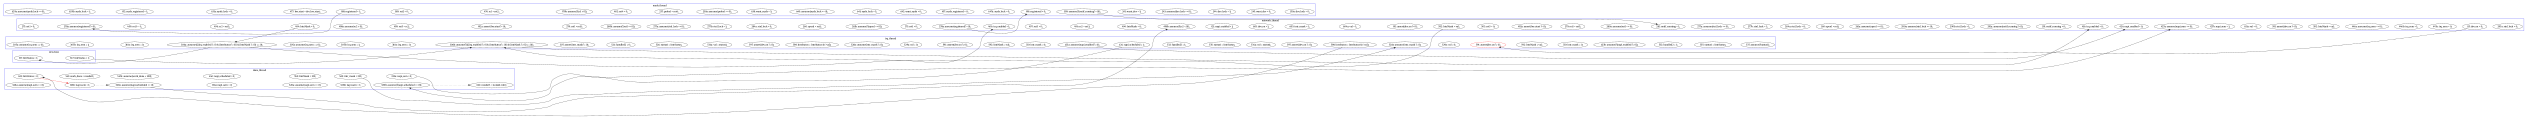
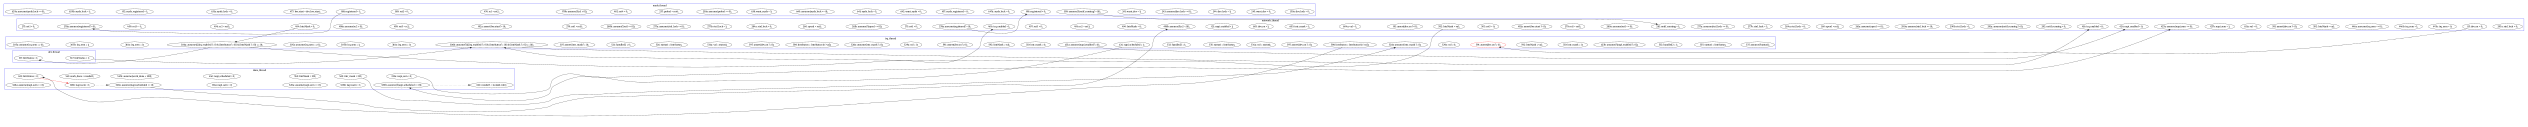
node "291: netif_running = 0;": label "291: netif_running = 0;" -> "292: netif_running = 0;"
cluster "dev_done": label "dev_done" -> "dev_thread"
